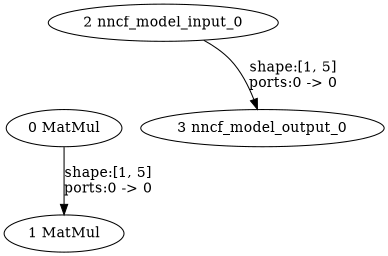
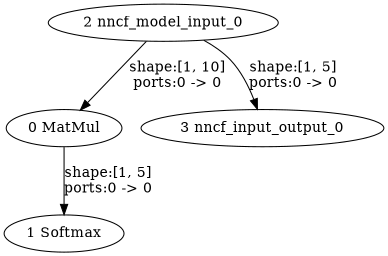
edge "2 nncf_model_input_0" -> "0 MatMul": added, label "shape:[1, 10] ports:0 -> 0"
node "3 nncf_model_output_0": label "3 nncf_model_output_0" -> "3 nncf_input_output_0"
node "1 MatMul": label "1 MatMul" -> "1 Softmax"
